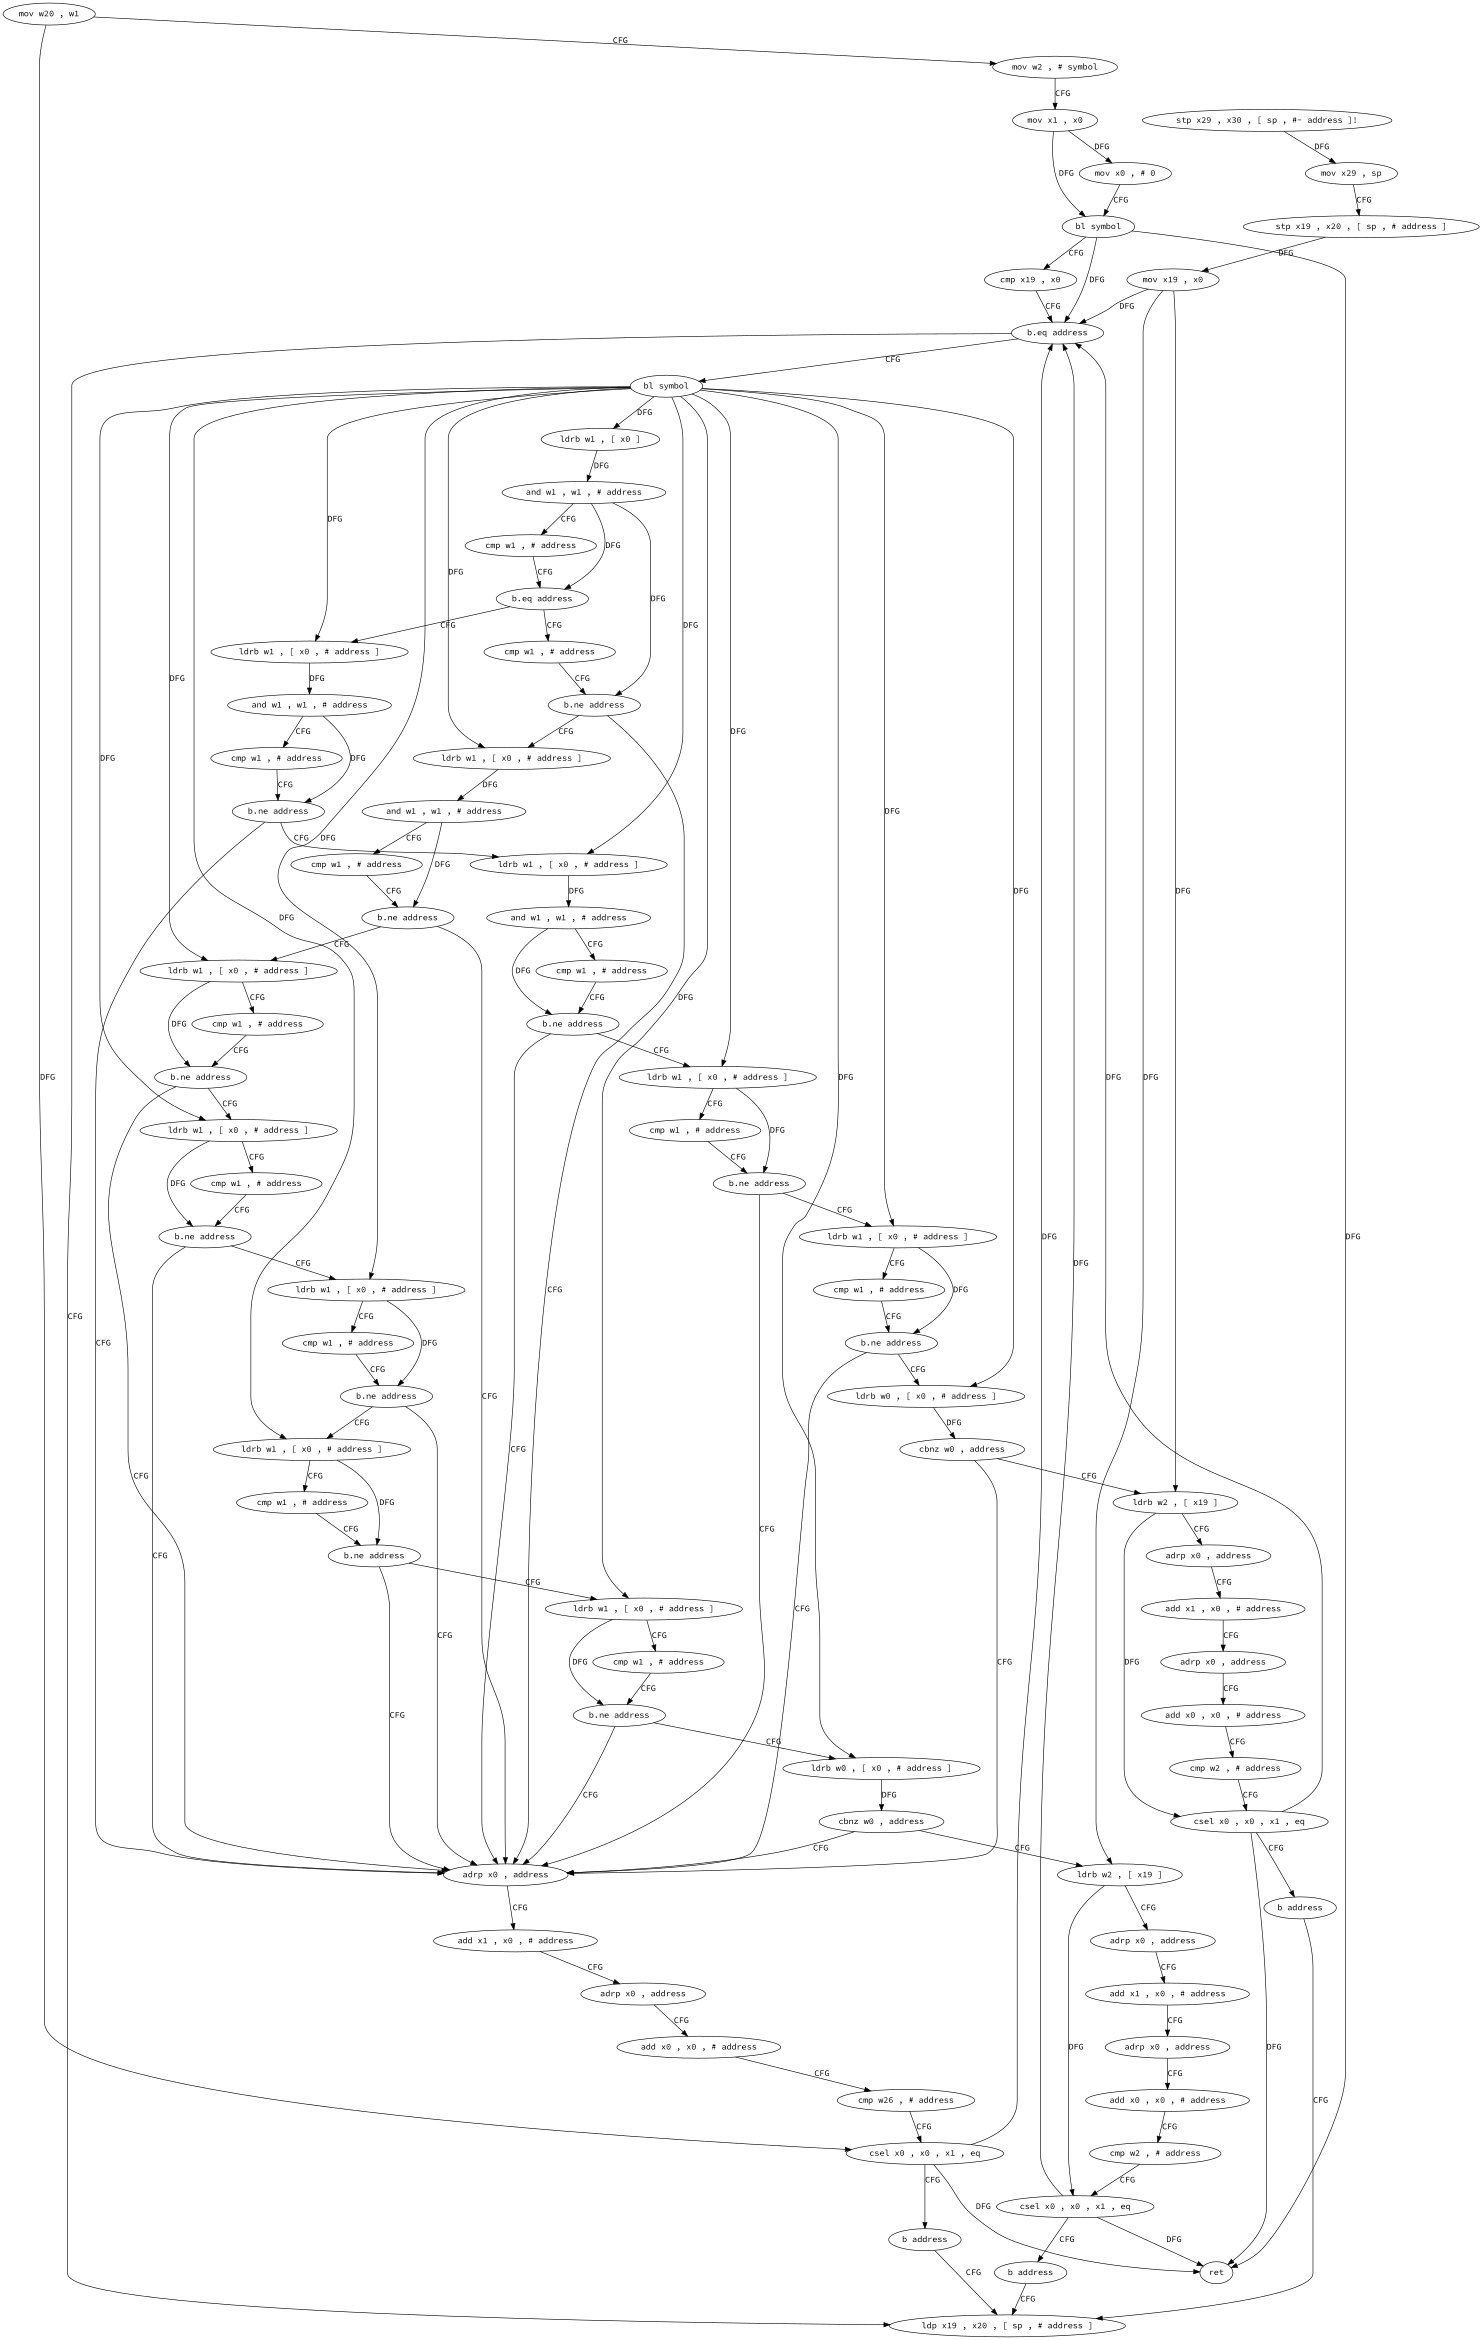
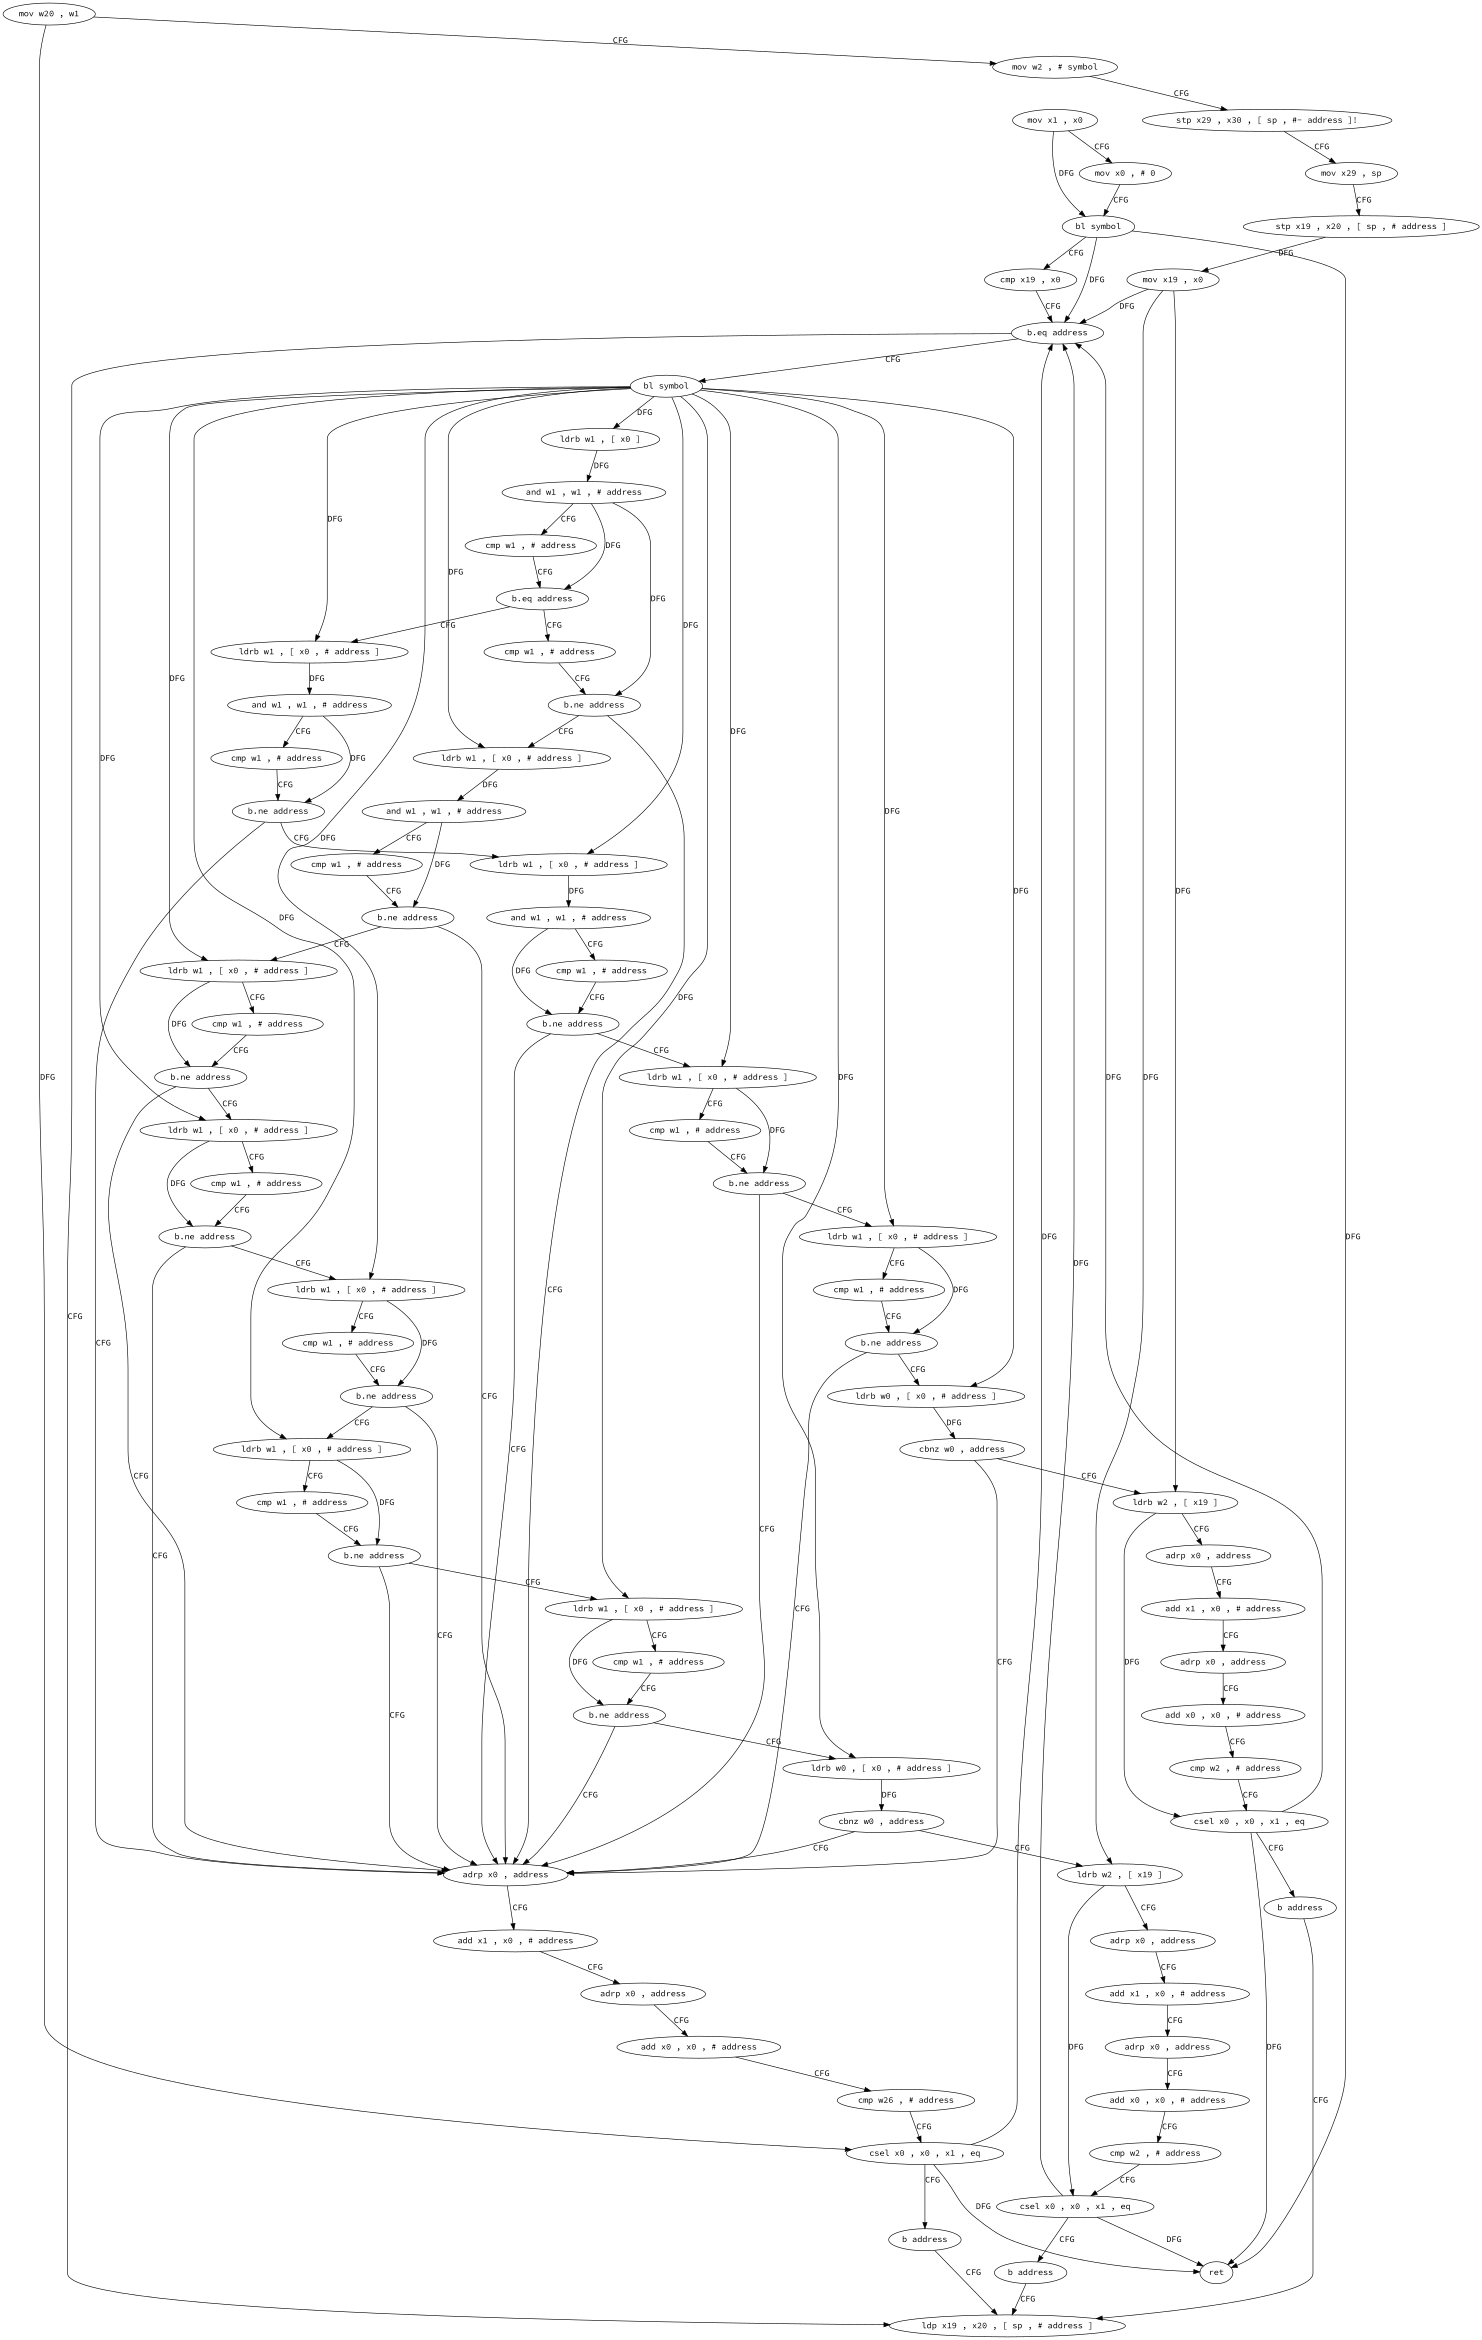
edge "mov w2 , # symbol" -> "mov x1 , x0": now "mov w2 , # symbol" -> "stp x29 , x30 , [ sp , #- address ]!"
edge "mov x1 , x0" -> "mov x0 , # 0": label "DFG" -> "CFG"
edge "stp x29 , x30 , [ sp , #- address ]!" -> "mov x29 , sp": label "DFG" -> "CFG"
